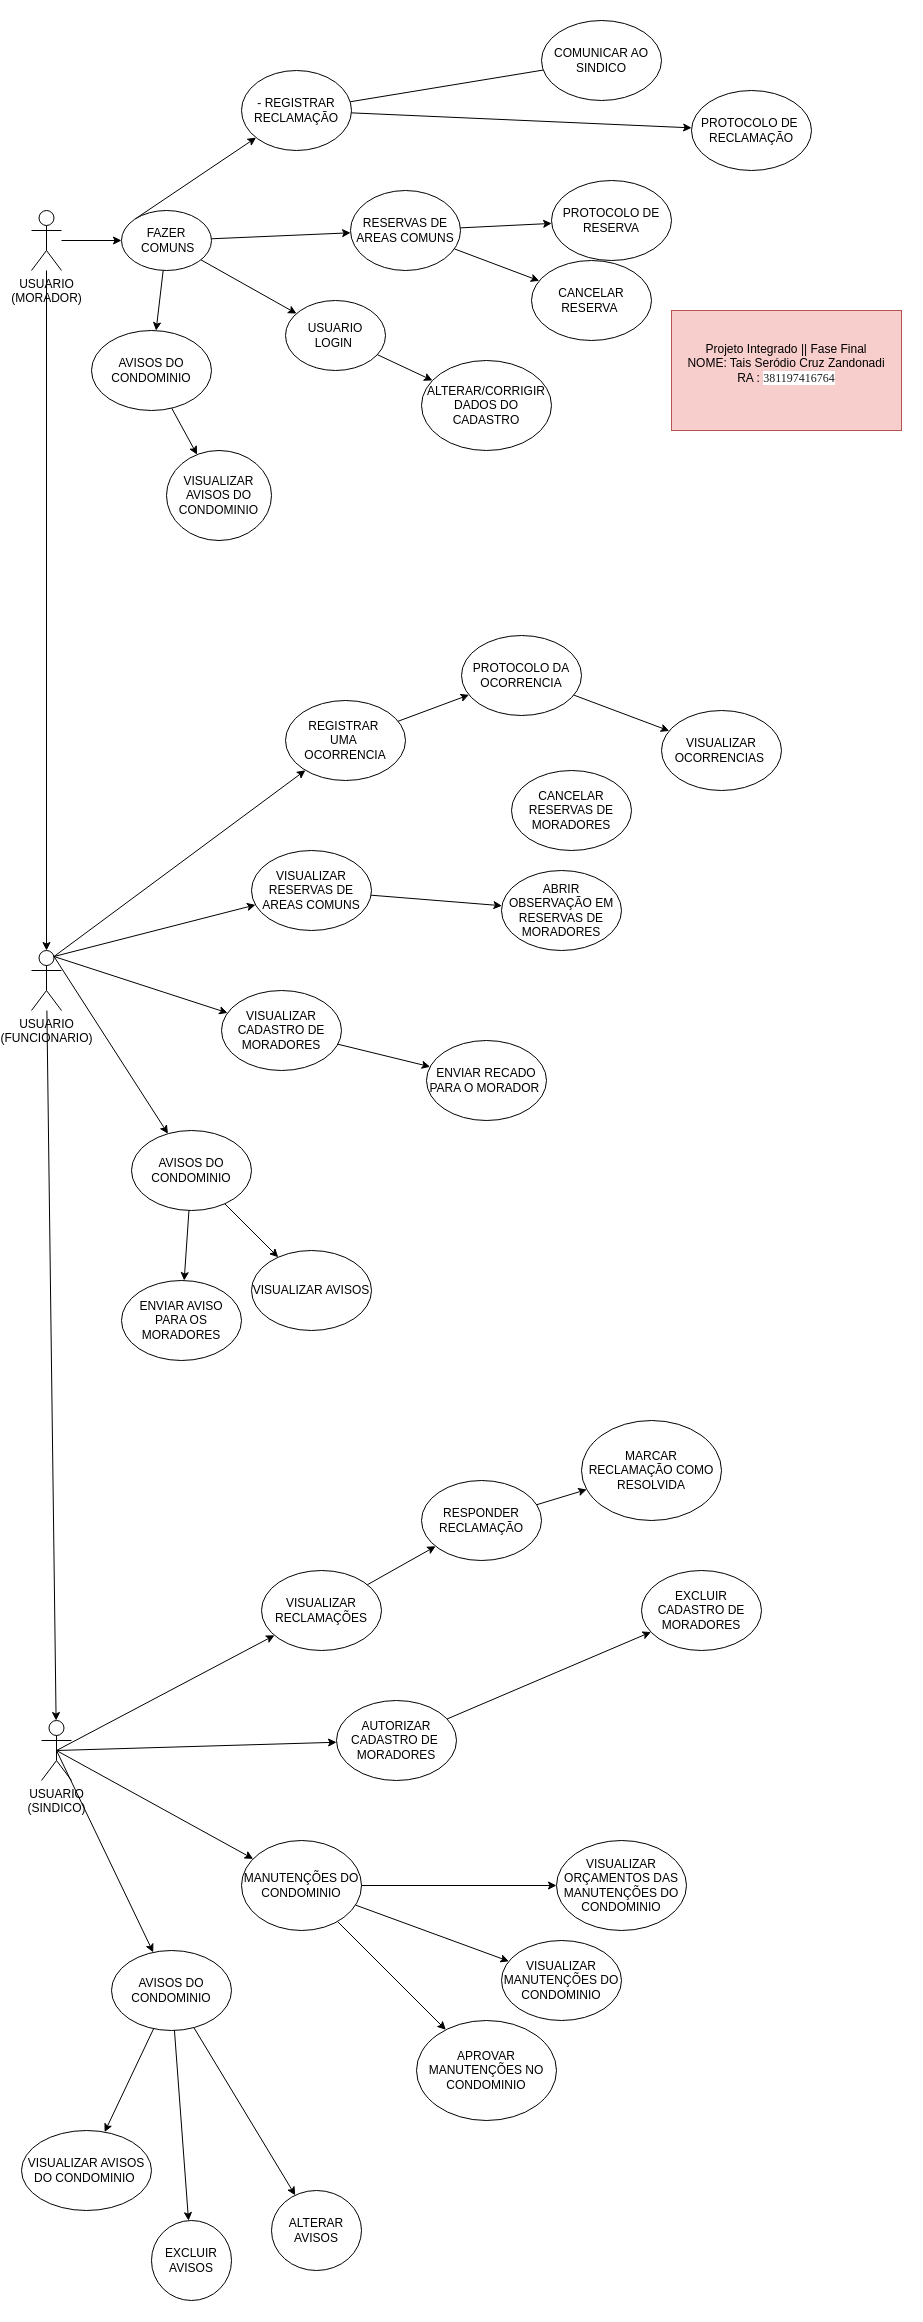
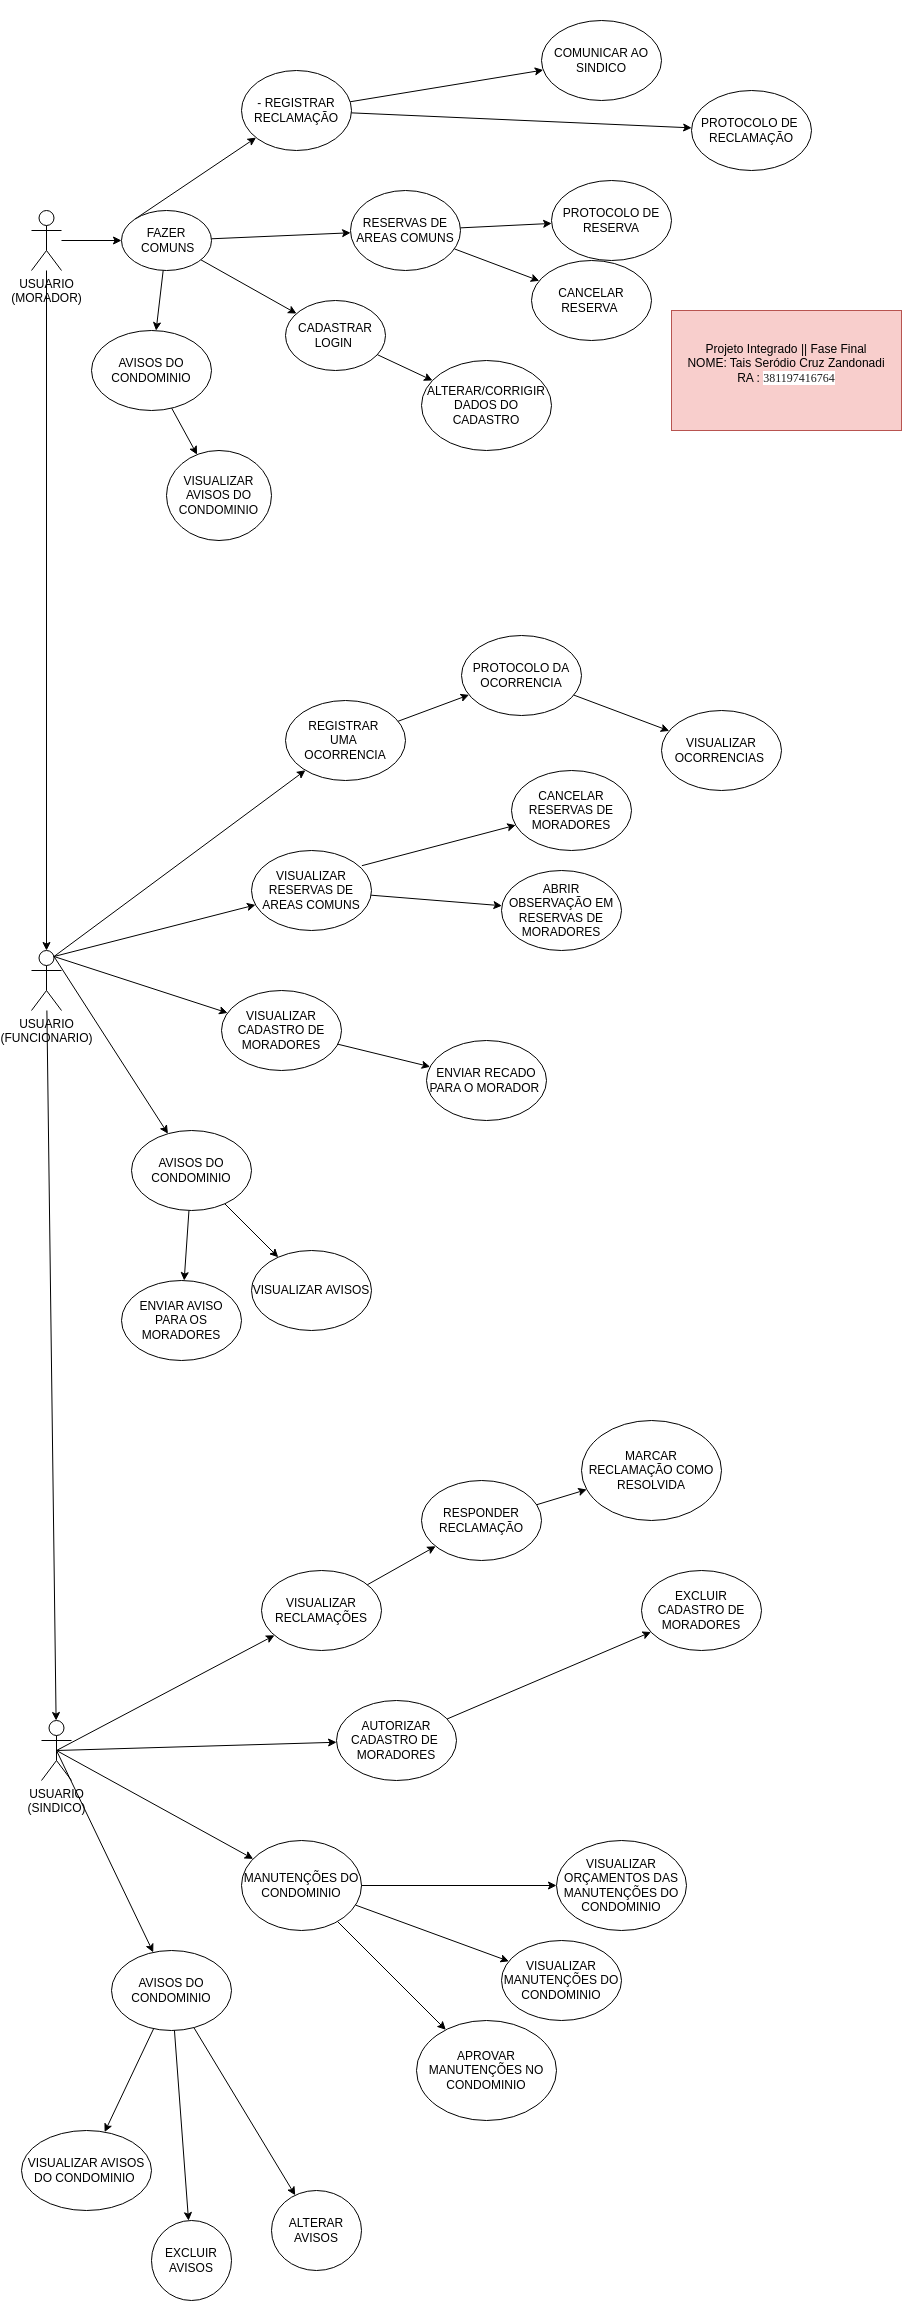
edge "COMUNICAR AO SINDICO" -- "- REGISTRAR RECLAMAÇÃO": arrowhead none -> classic
node "USUARIO LOGIN": label "USUARIO LOGIN" -> "CADASTRAR LOGIN"
edge "VISUALIZAR RESERVAS DE AREAS COMUNS" -> "CANCELAR RESERVAS DE MORADORES": added
